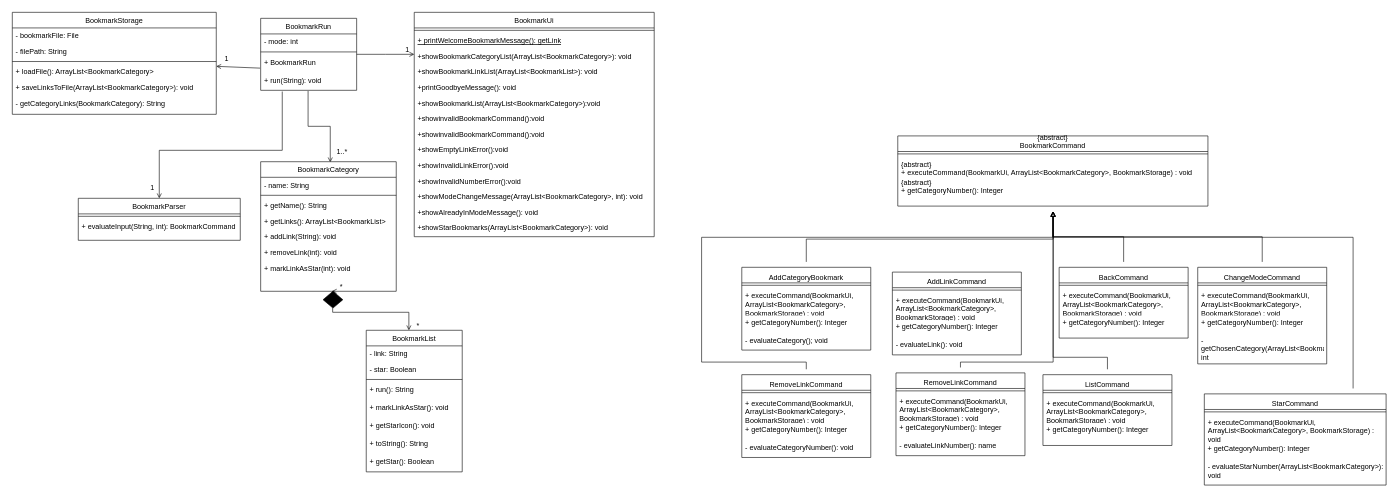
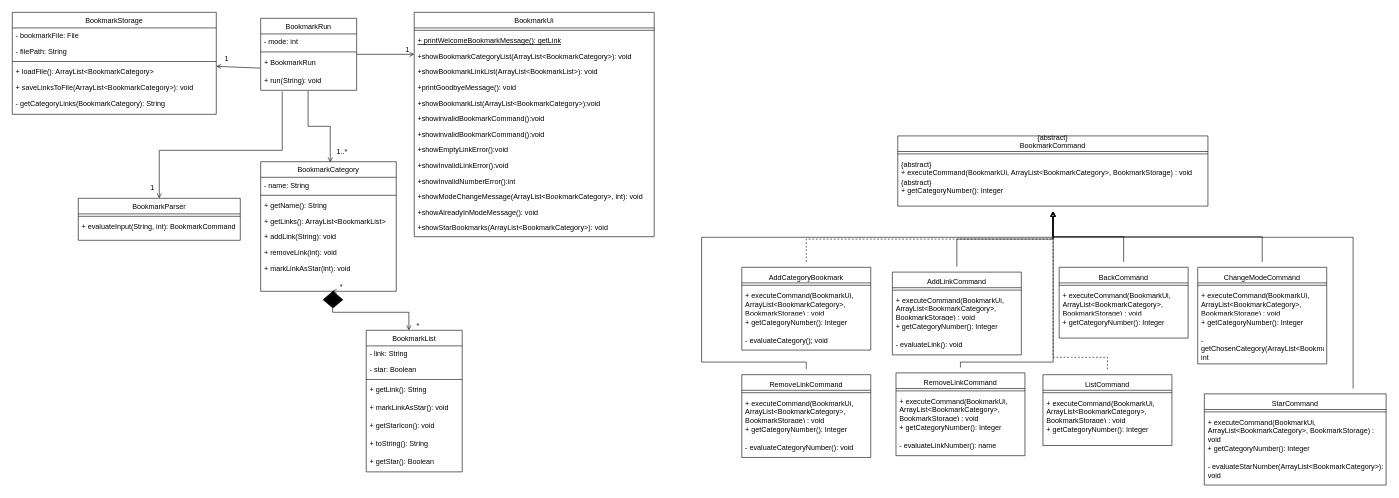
node "+showInvalidNumberError():void": label "+showInvalidNumberError():void" -> "+showInvalidNumberError():int"
edge "AddCategoryBookmark" -> "{abstract} BookmarkCommand": style solid -> dashed
edge "AddLinkCommand" -> "{abstract} BookmarkCommand": added
edge "ListCommand" -> "{abstract} BookmarkCommand": style solid -> dashed
node "+ run(): String": label "+ run(): String" -> "+ getLink(): String"
